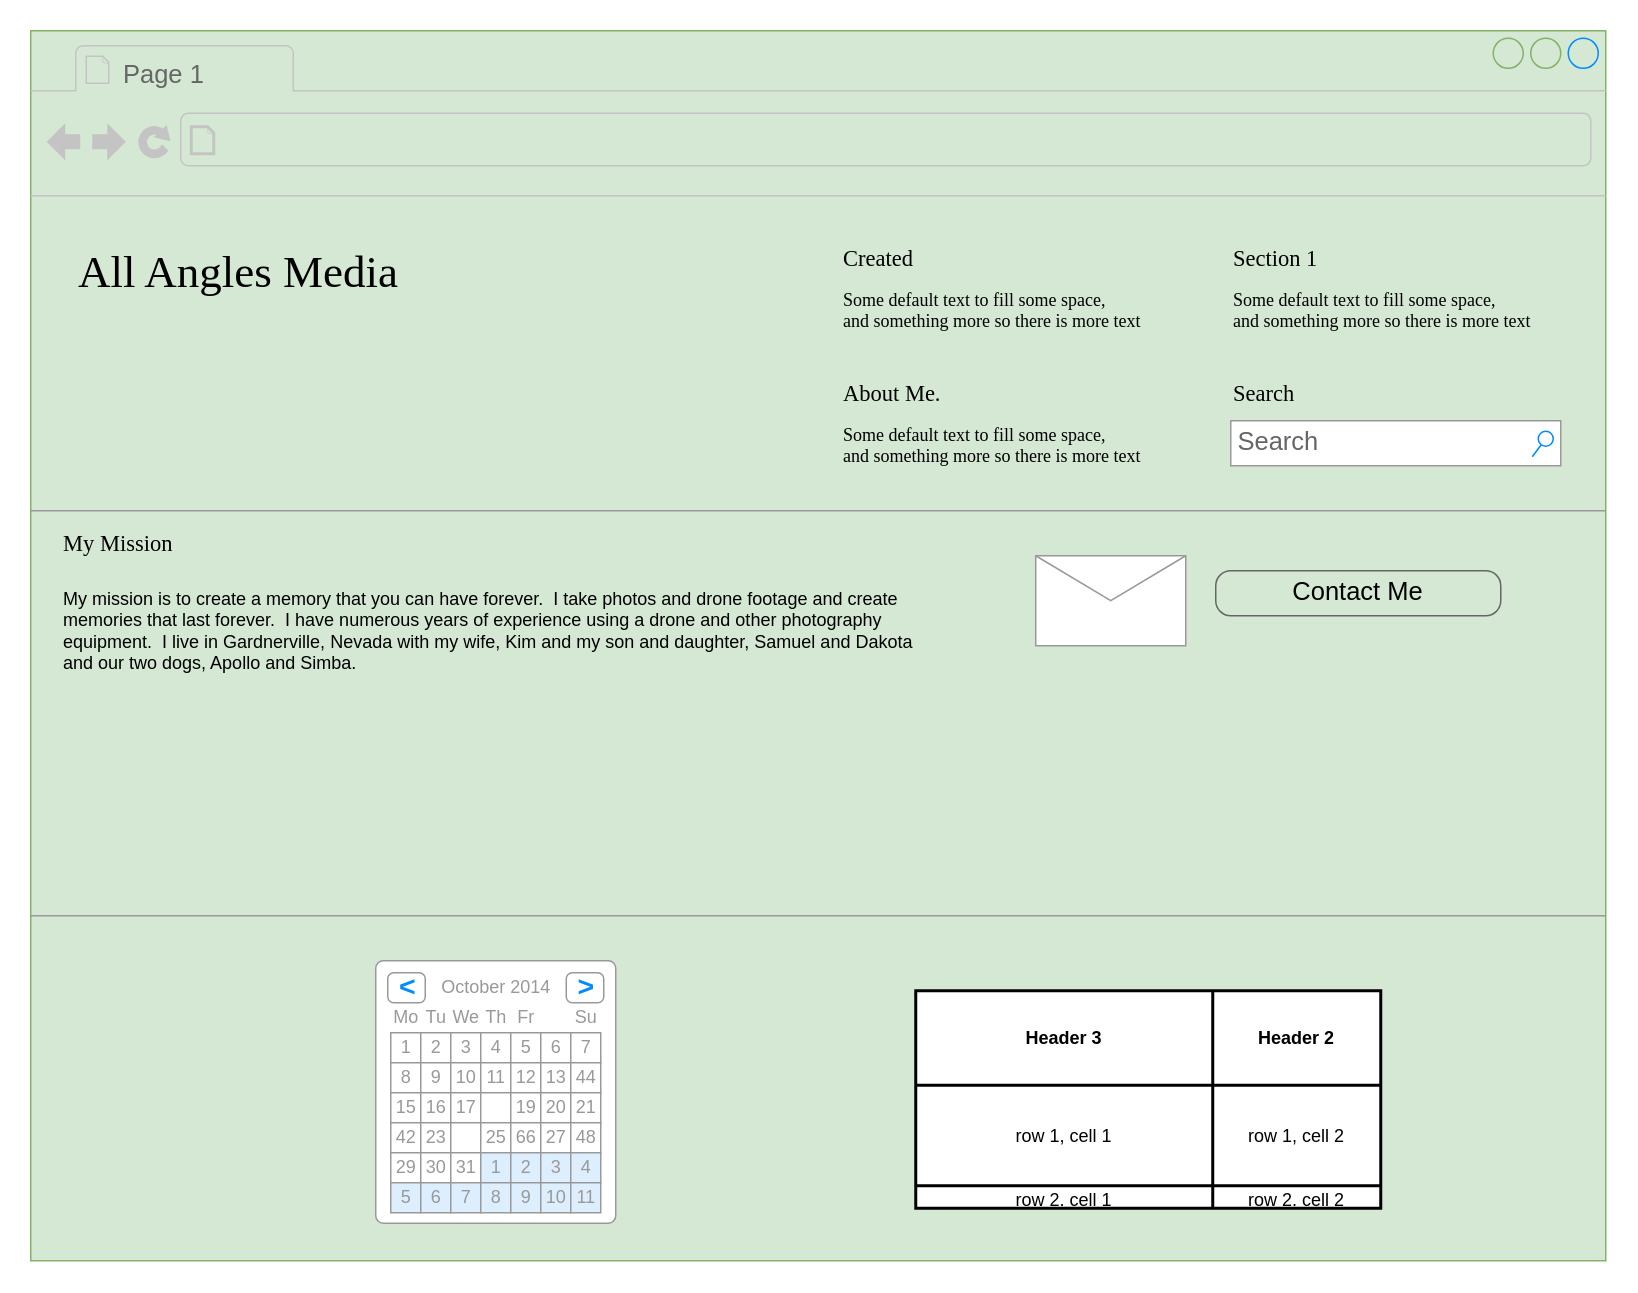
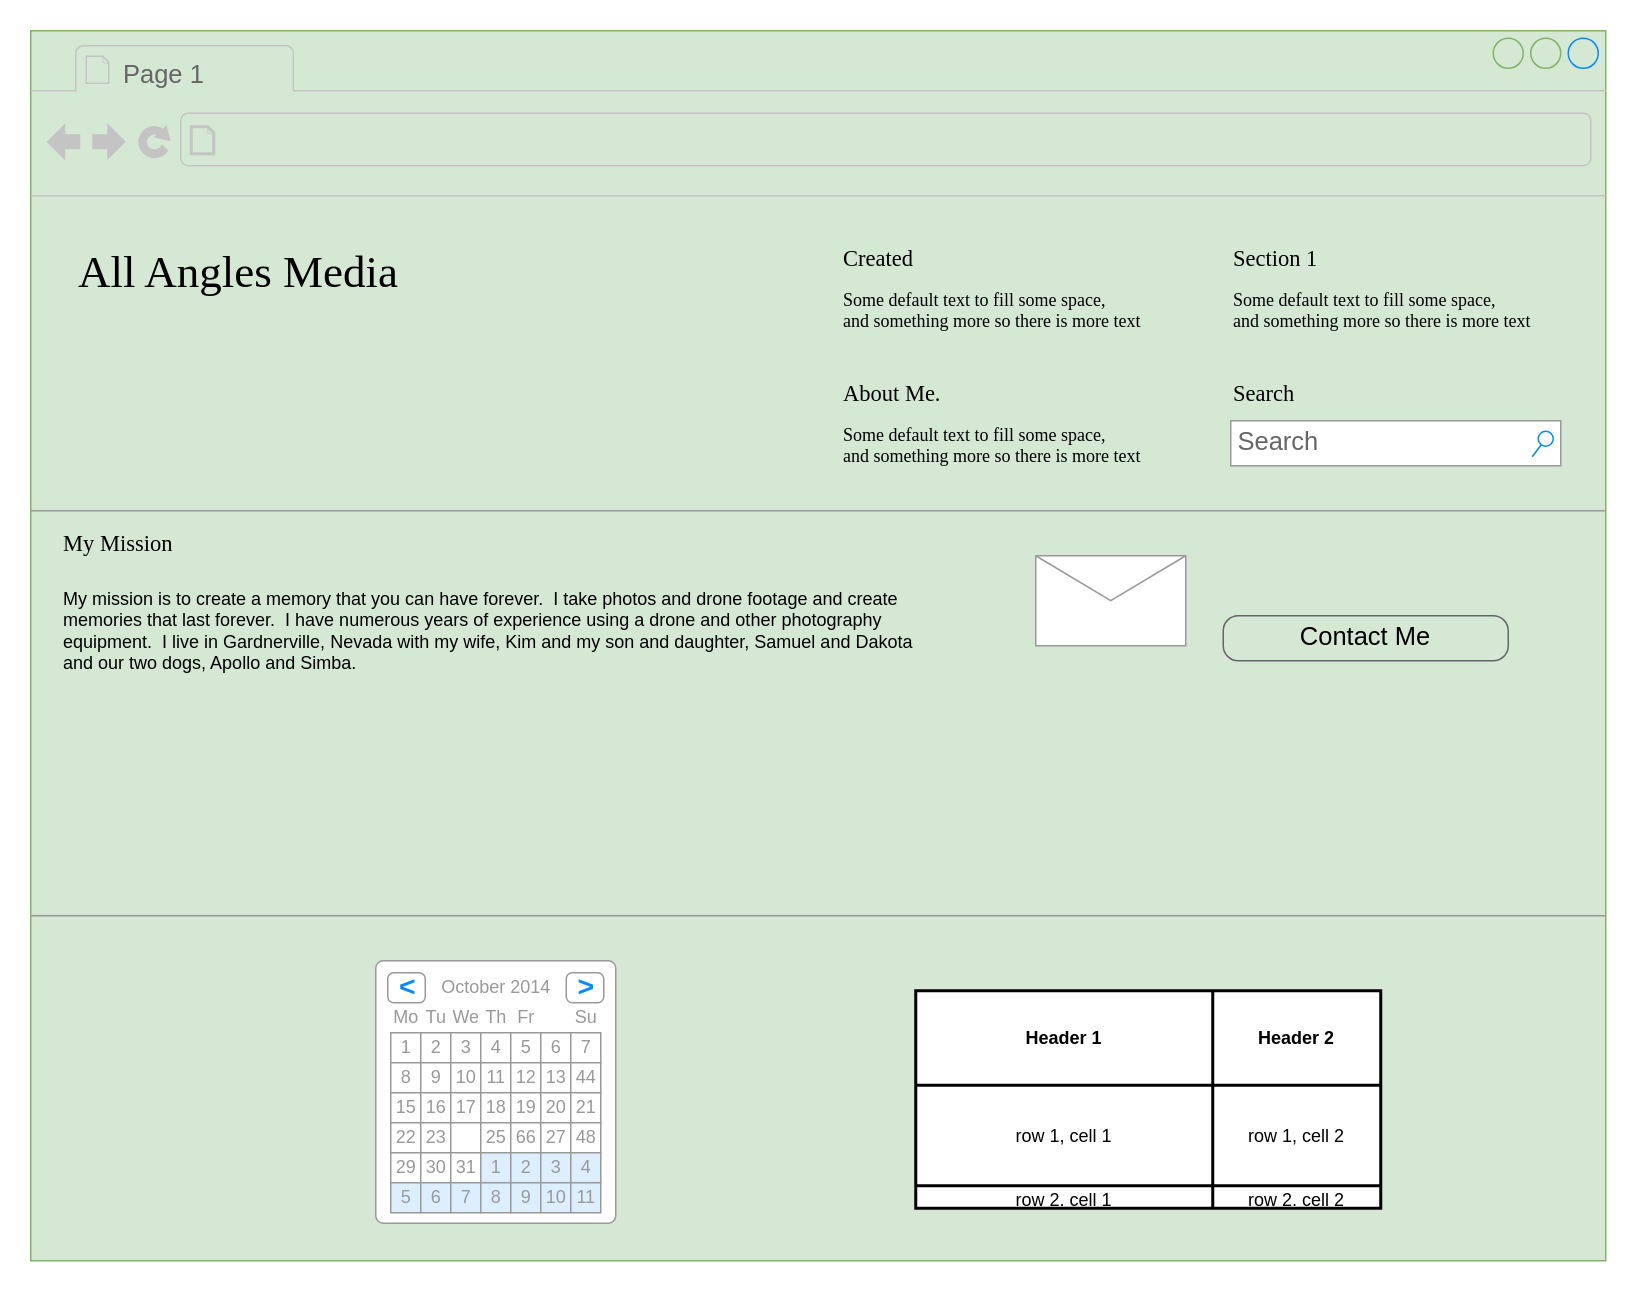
node "Contact Me": moved (1358, 593) -> (1366, 638)
node "Header 3": label "Header 3" -> "Header 1"
node "18": added
node "42": label "42" -> "22"
